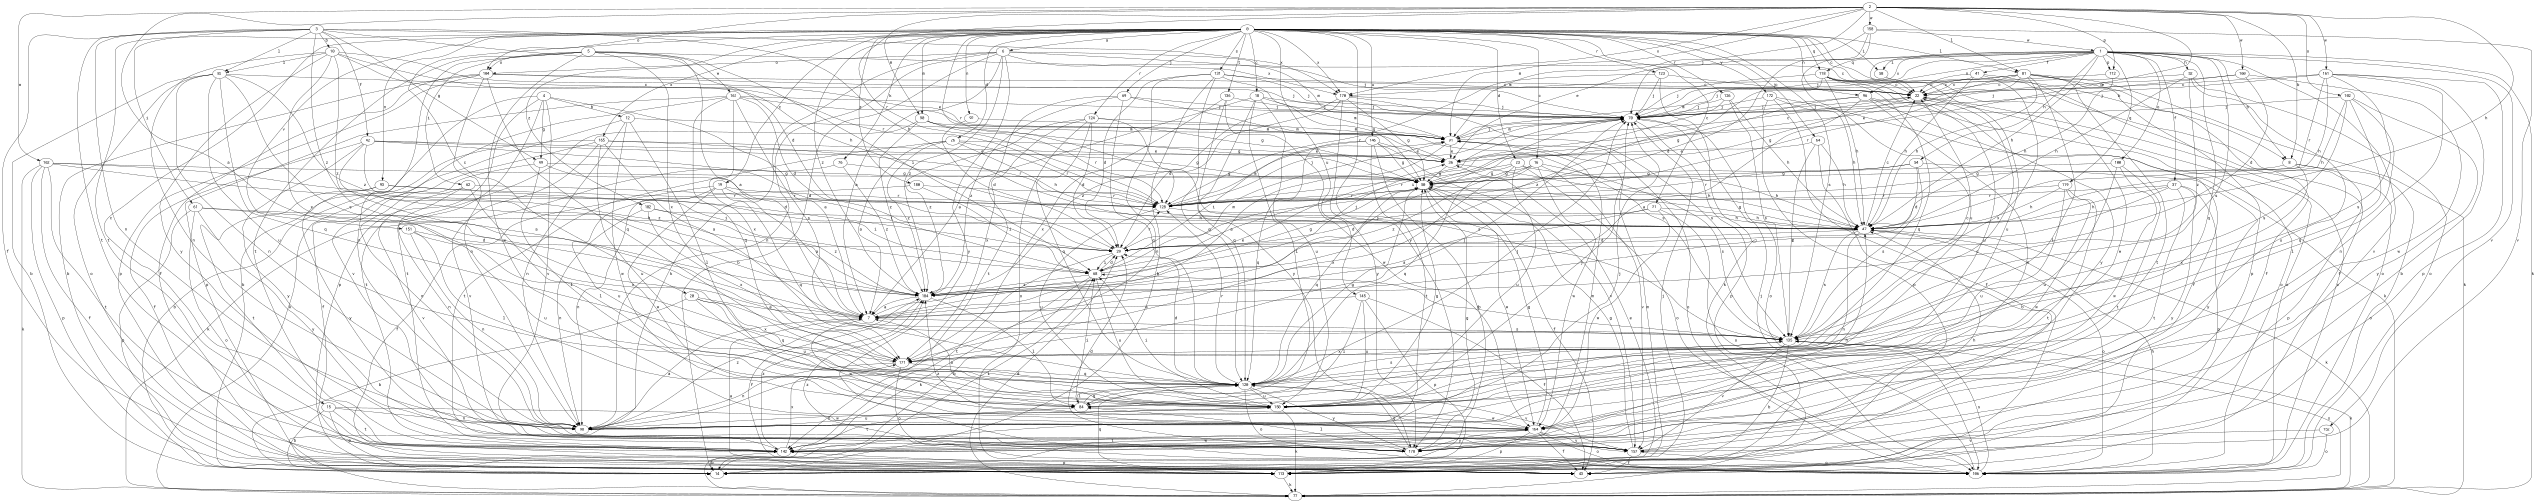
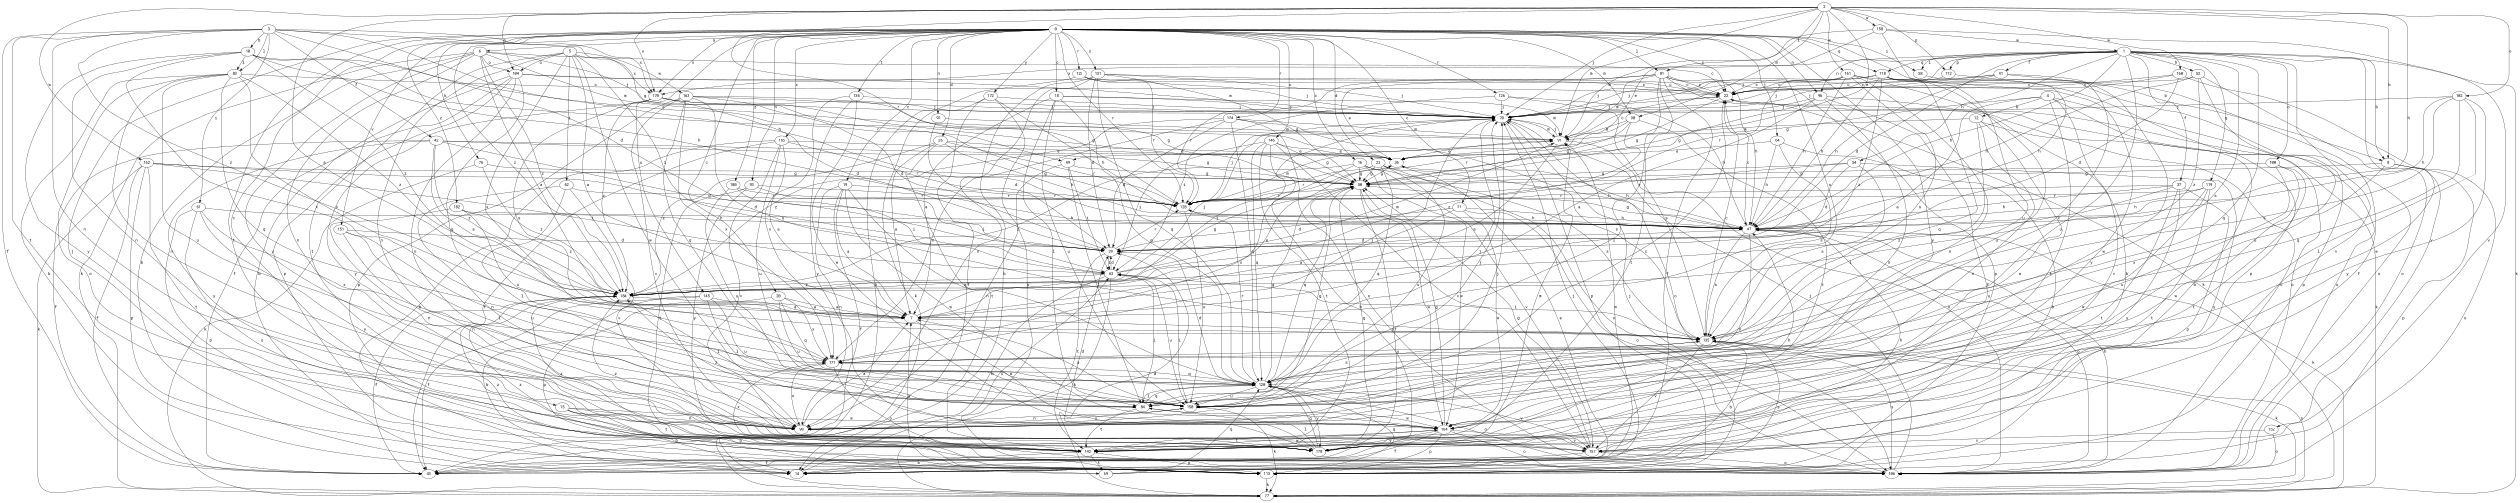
edge "104" -> "70": label "j" -> "m"
edge "69" -> "142": reversed
node "68": label "68" -> "63"
